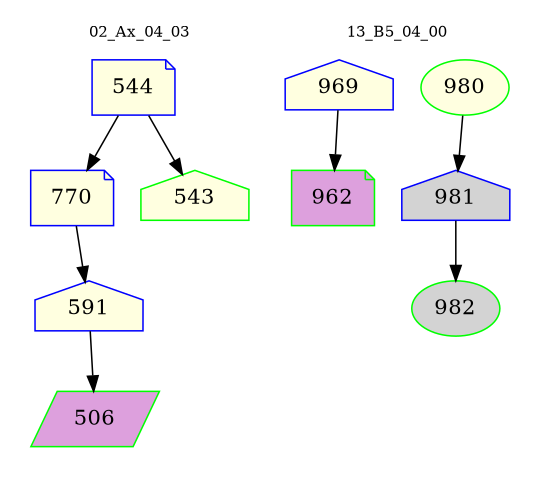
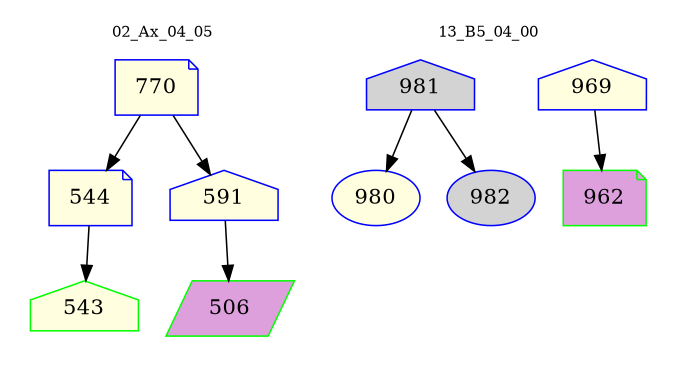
cluster "02_Ax_04_03": label "02_Ax_04_03" -> "02_Ax_04_05"
node "980": color green -> blue
edge "980" -> "981": reversed
edge "544" -> "770": reversed
node "982": color green -> blue
